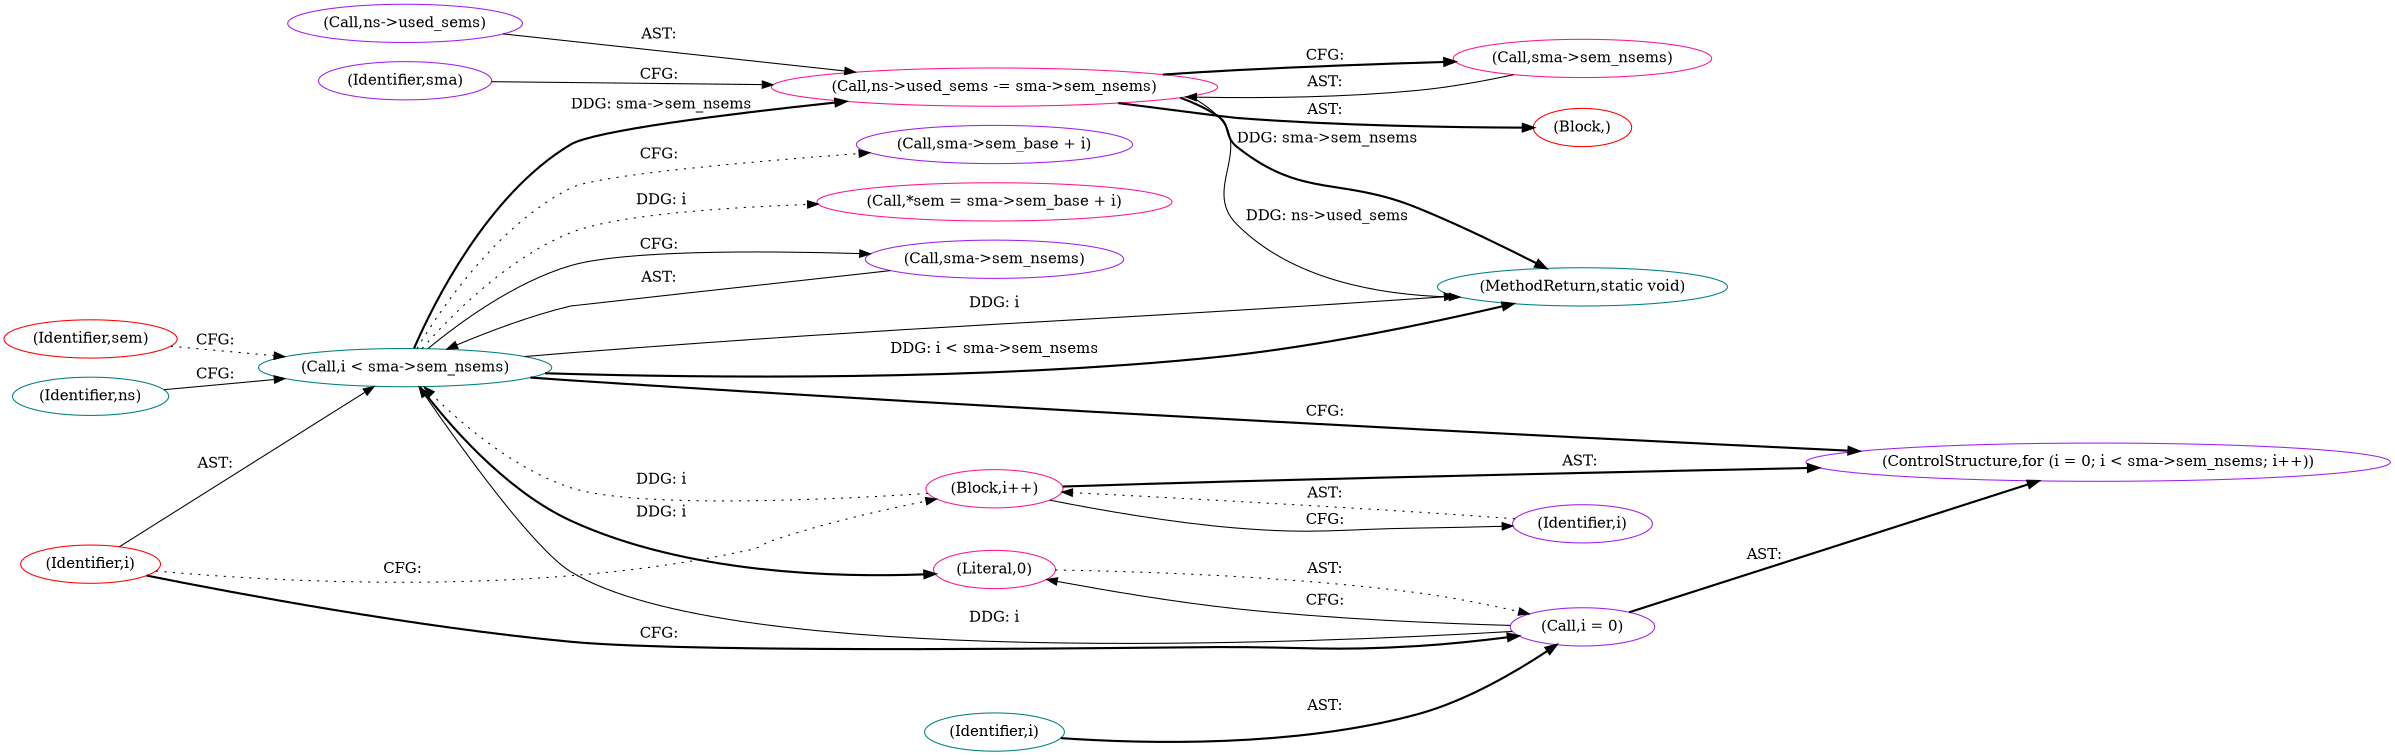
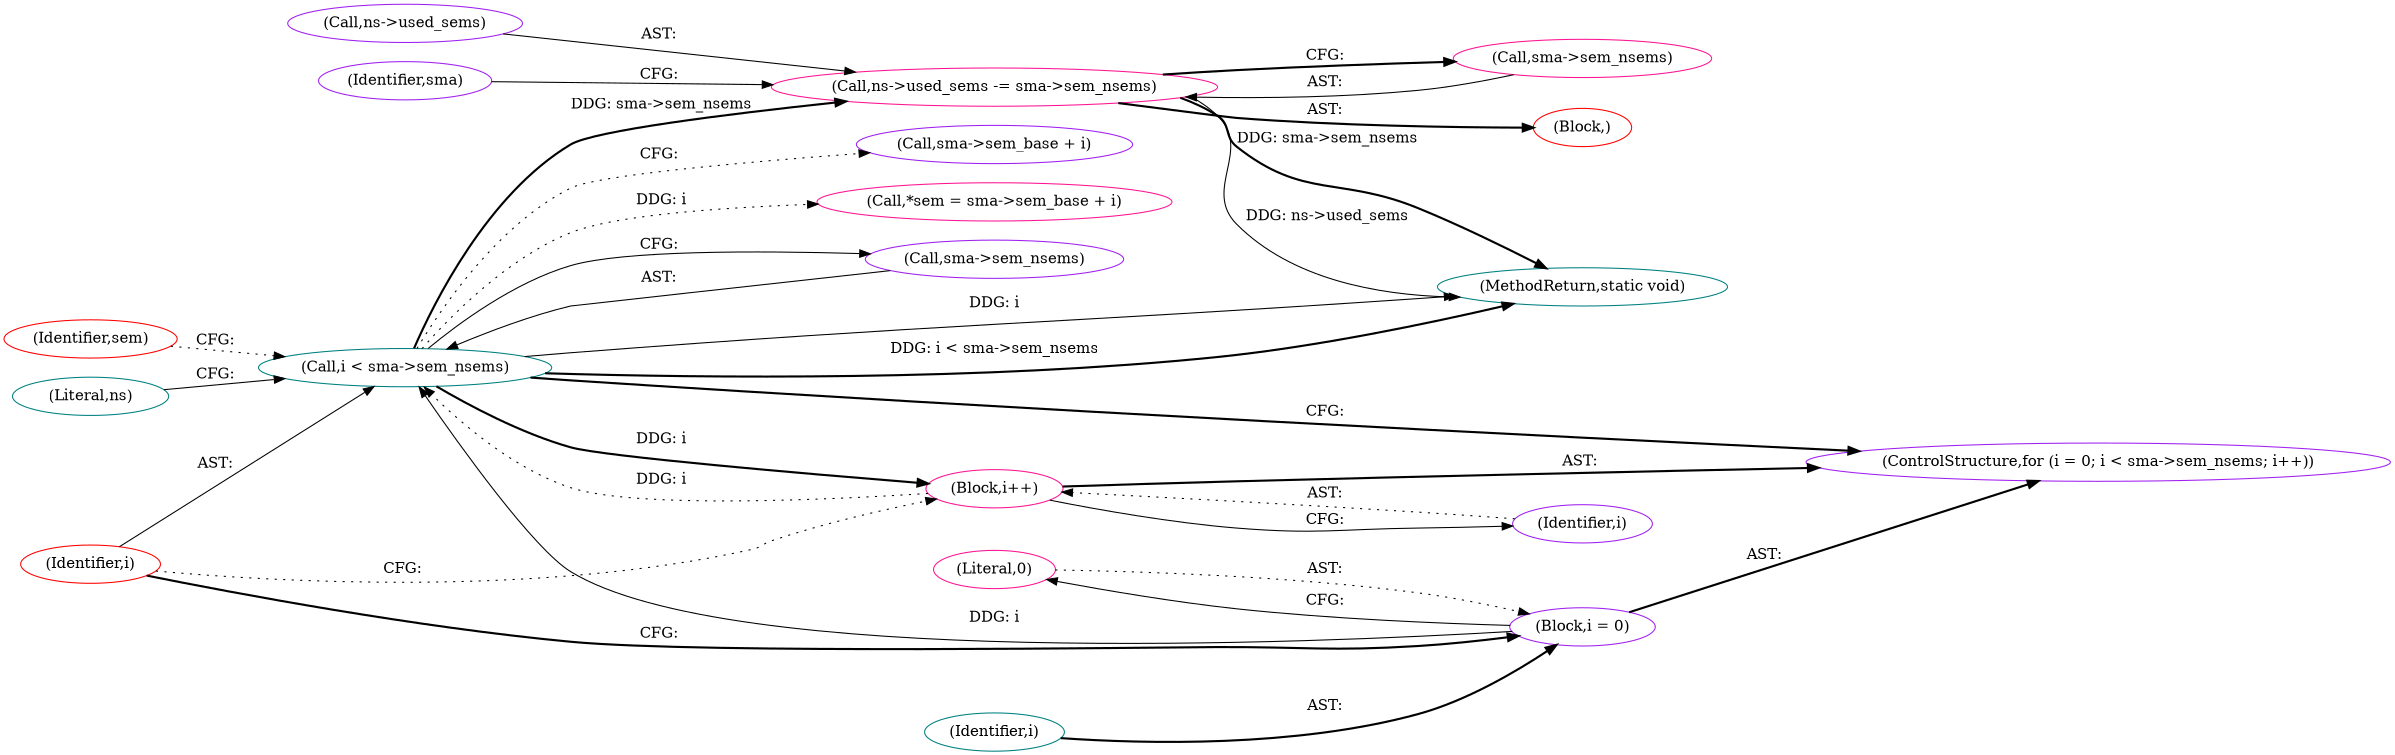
node "(Identifier,ns)": label "(Identifier,ns)" -> "(Literal,ns)"
edge "(Call,i < sma->sem_nsems)" -> "(Literal,0)": now "(Call,i < sma->sem_nsems)" -> "(Block,i++)"
node "(Call,i = 0)": label "(Call,i = 0)" -> "(Block,i = 0)"
